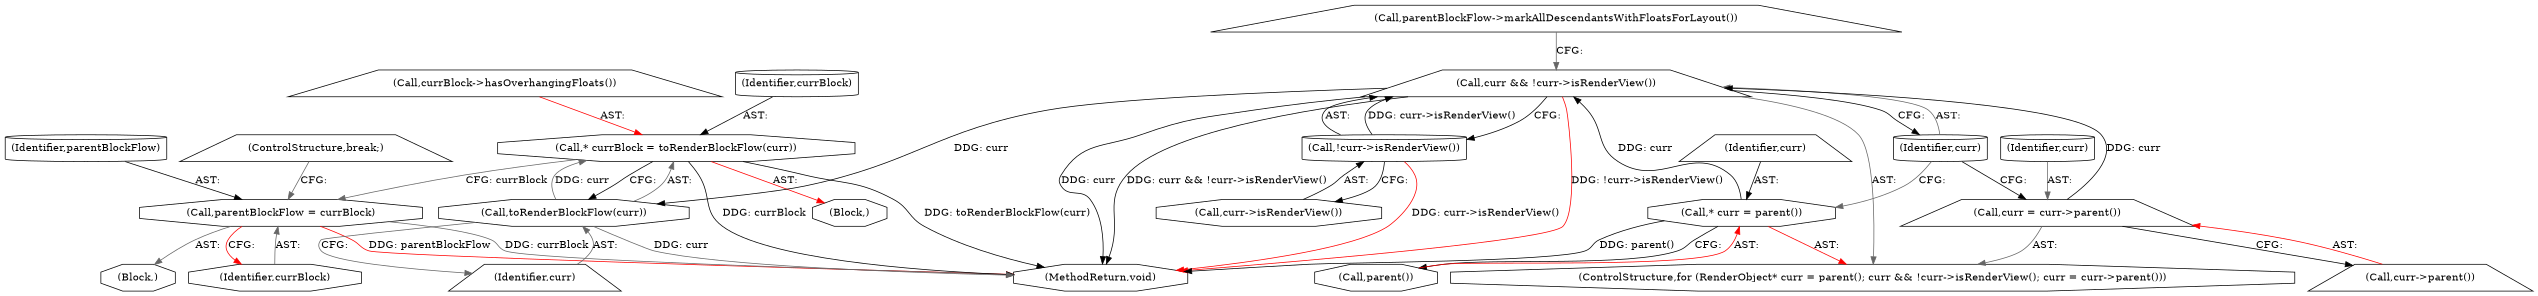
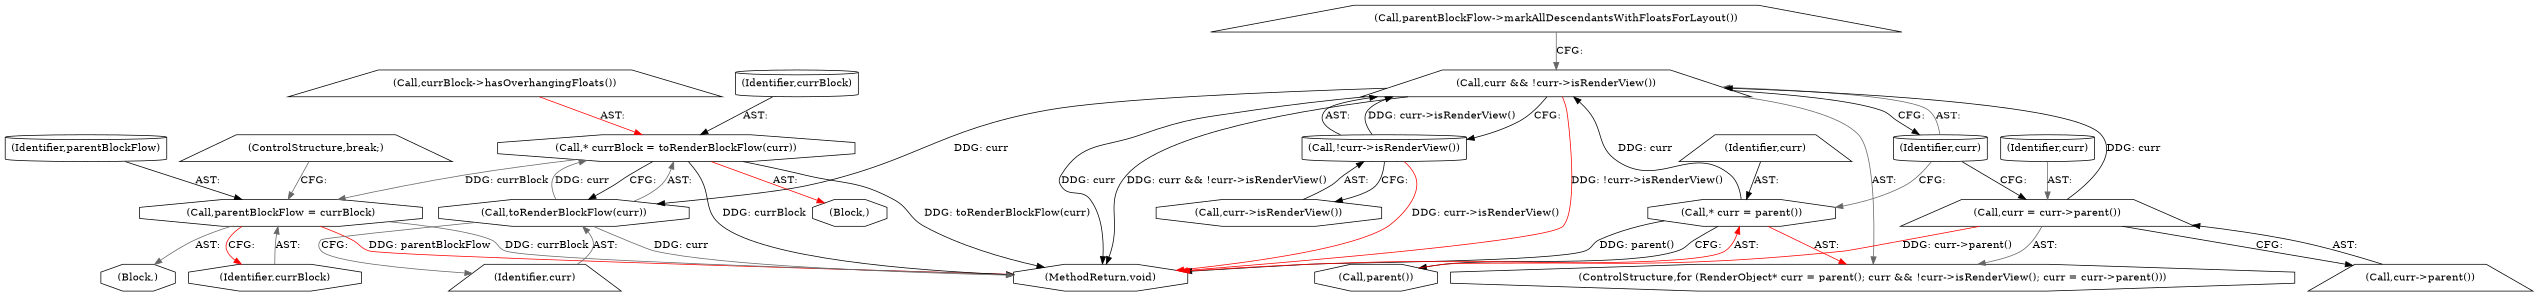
edge "(Call,* currBlock = toRenderBlockFlow(curr))" -> "(Call,parentBlockFlow = currBlock)": label "CFG: currBlock" -> "DDG: currBlock"
edge "(Call,curr->parent())" -> "(Call,curr = curr->parent())": color red -> black
edge "(Call,curr = curr->parent())" -> "(MethodReturn,void)": added, label "DDG: curr->parent()"
